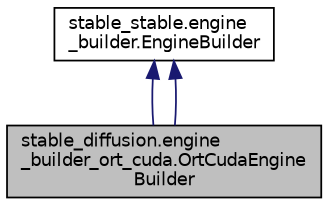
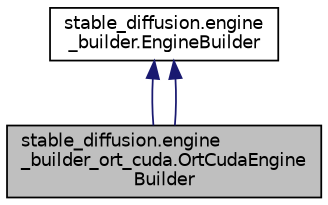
node "stable_stable.engine _builder.EngineBuilder": label "stable_stable.engine _builder.EngineBuilder" -> "stable_diffusion.engine _builder.EngineBuilder"
